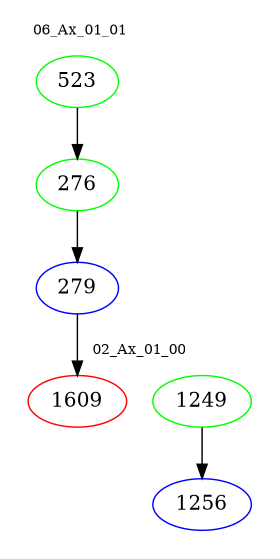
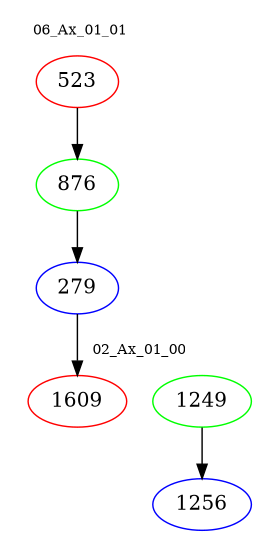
node "523": color green -> red
node "276": label "276" -> "876"
